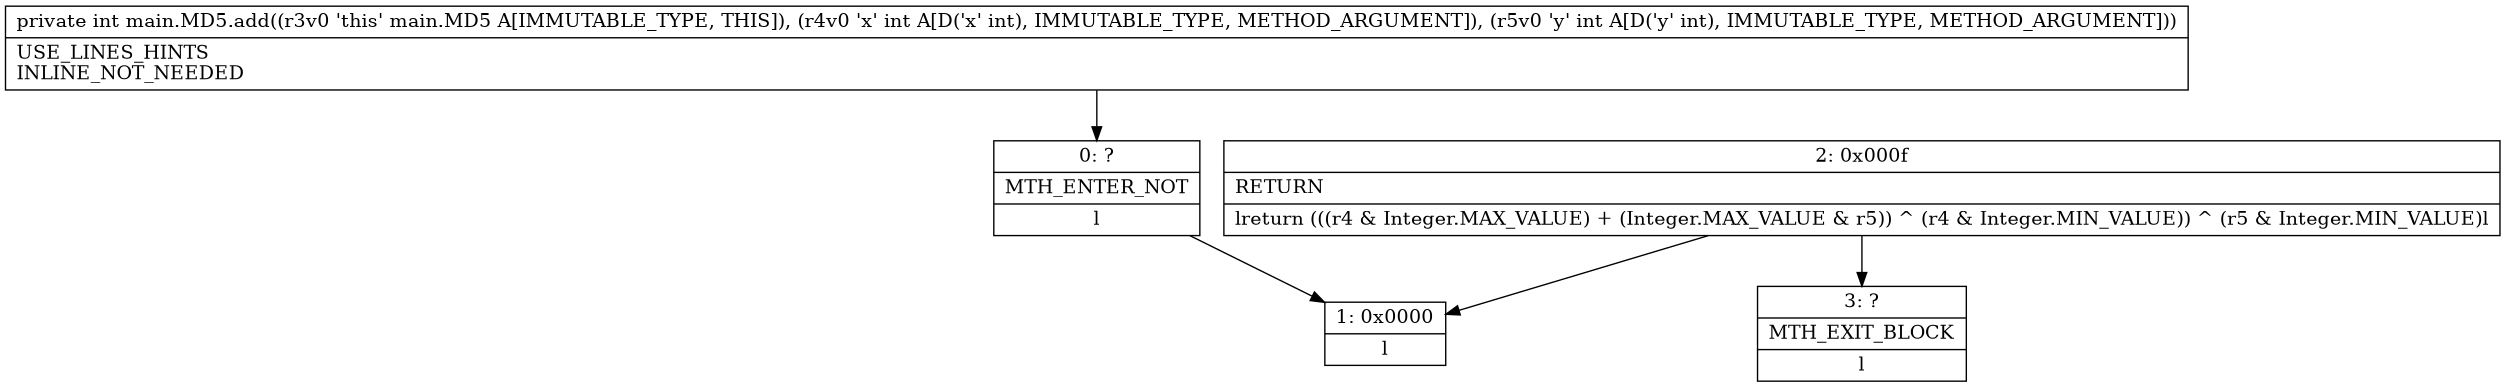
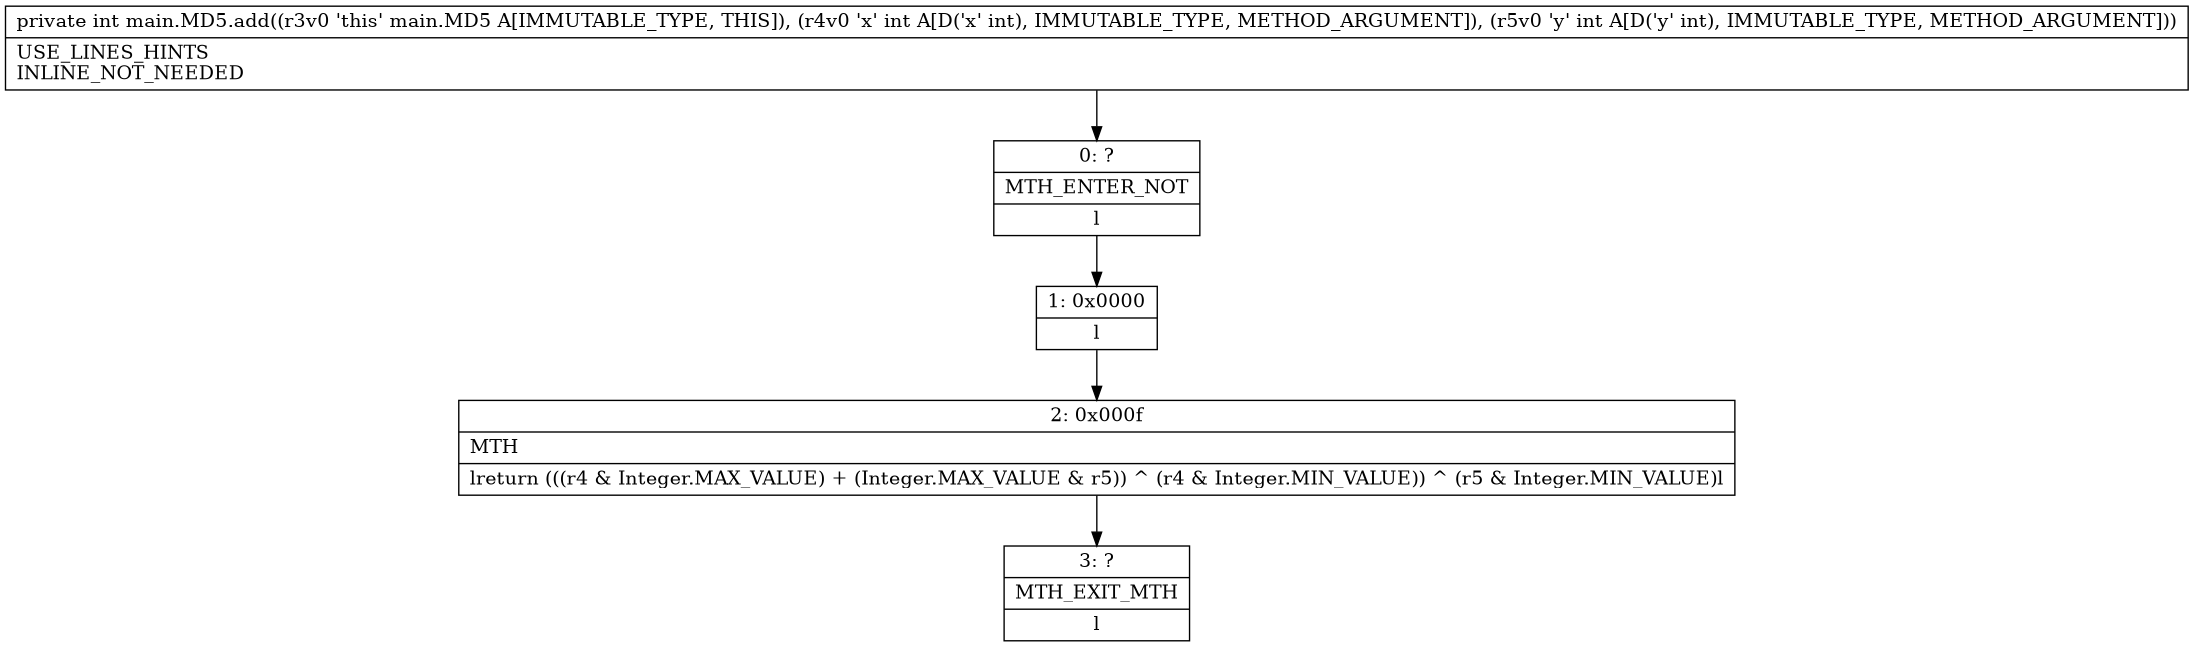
node "2: 0x000f": text "RETURN" -> "MTH"
edge "2: 0x000f" -> "1: 0x0000": reversed
node "3: ?": text "MTH_EXIT_BLOCK" -> "MTH_EXIT_MTH"
